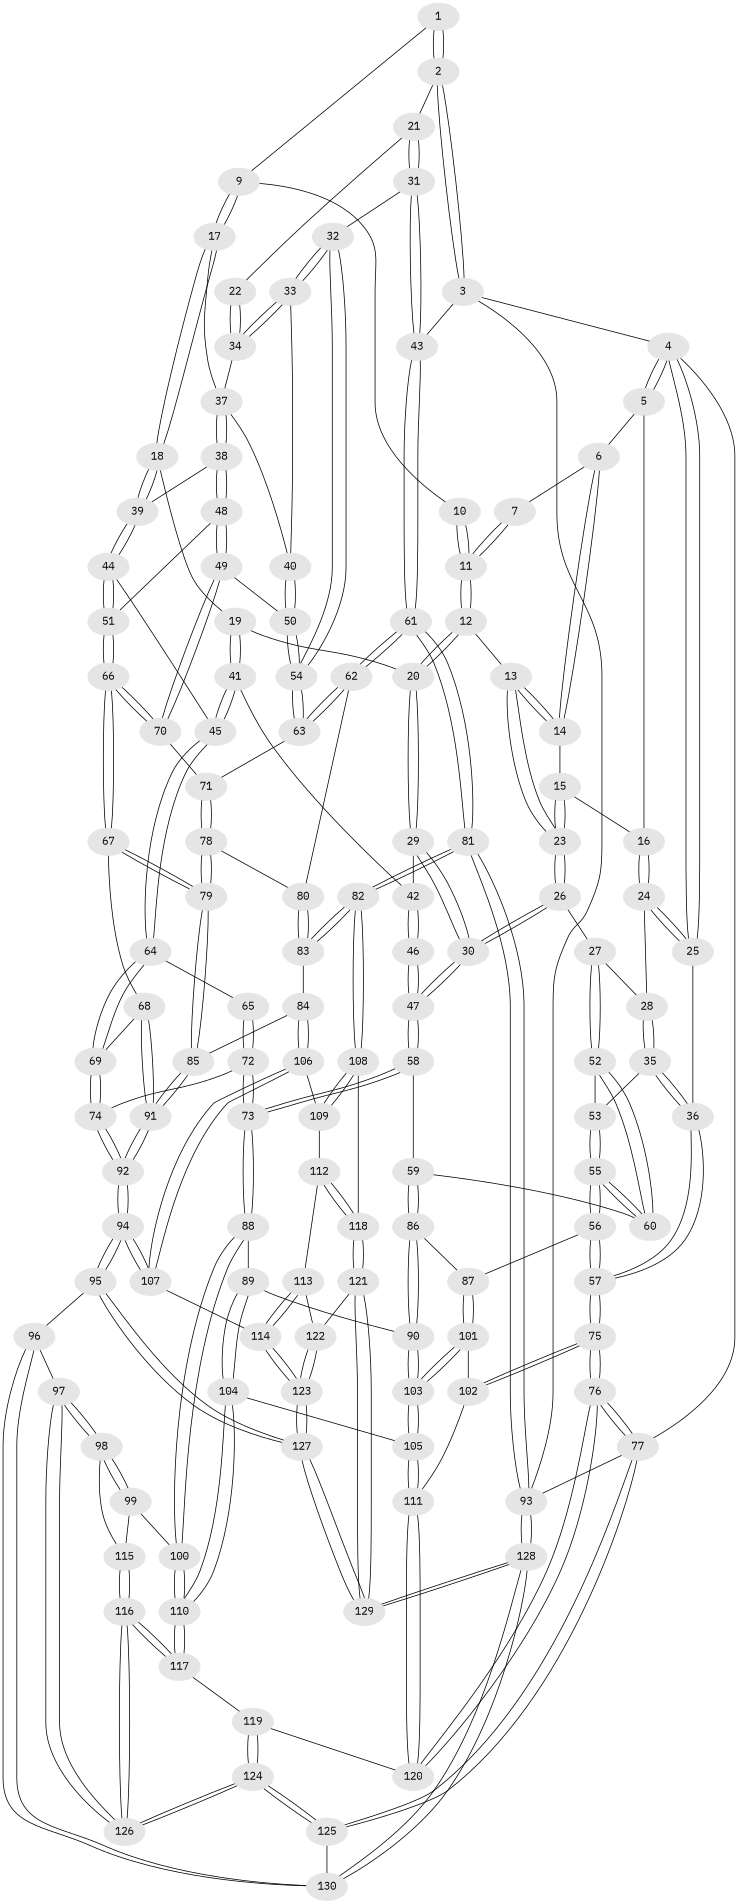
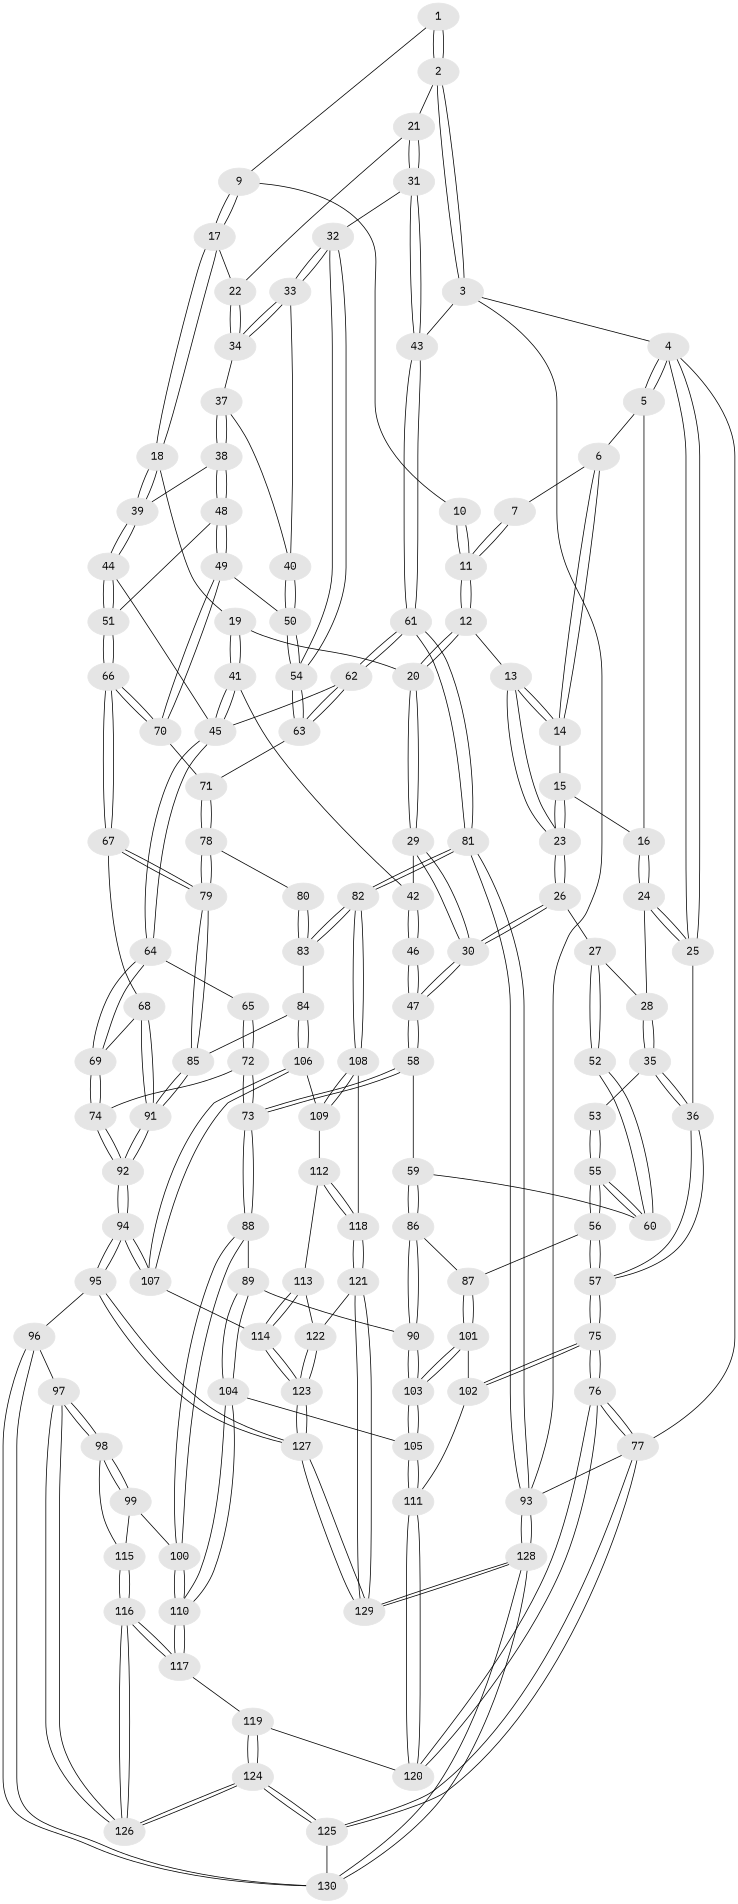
edge "17" -- "37": now "17" -- "22"
edge "62" -- "80": now "62" -- "45"
edge "52" -- "53": removed
